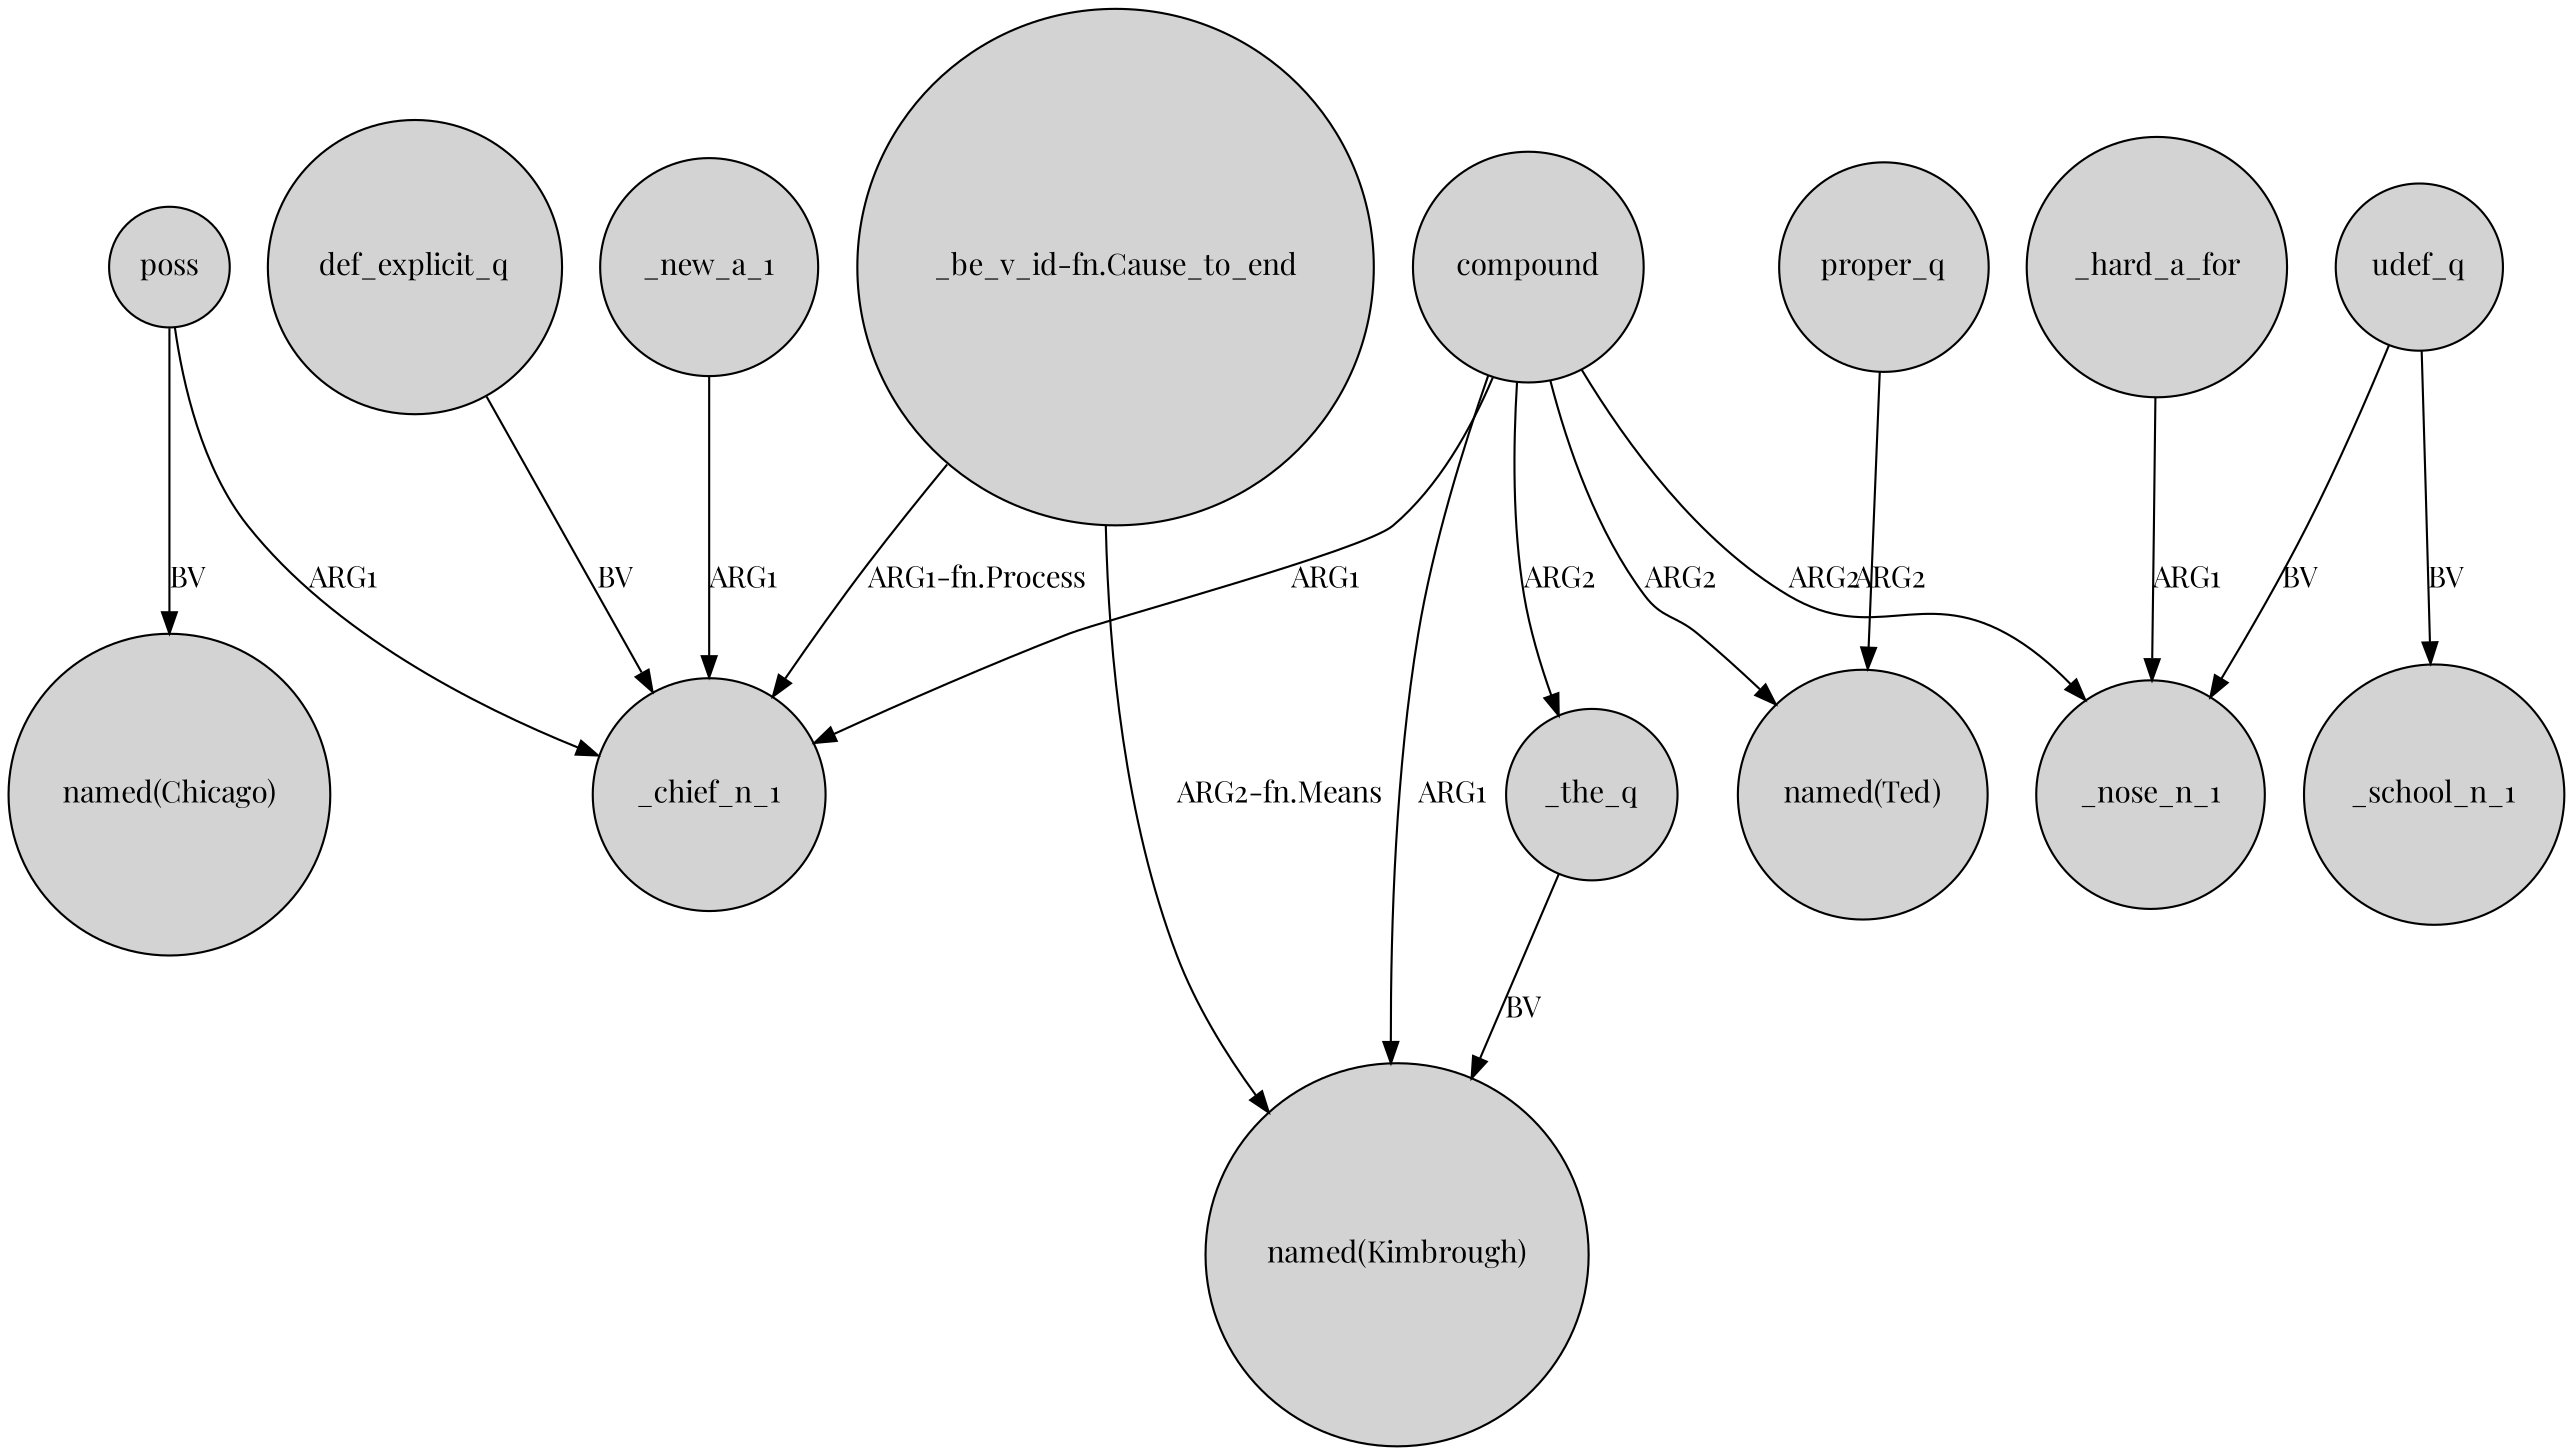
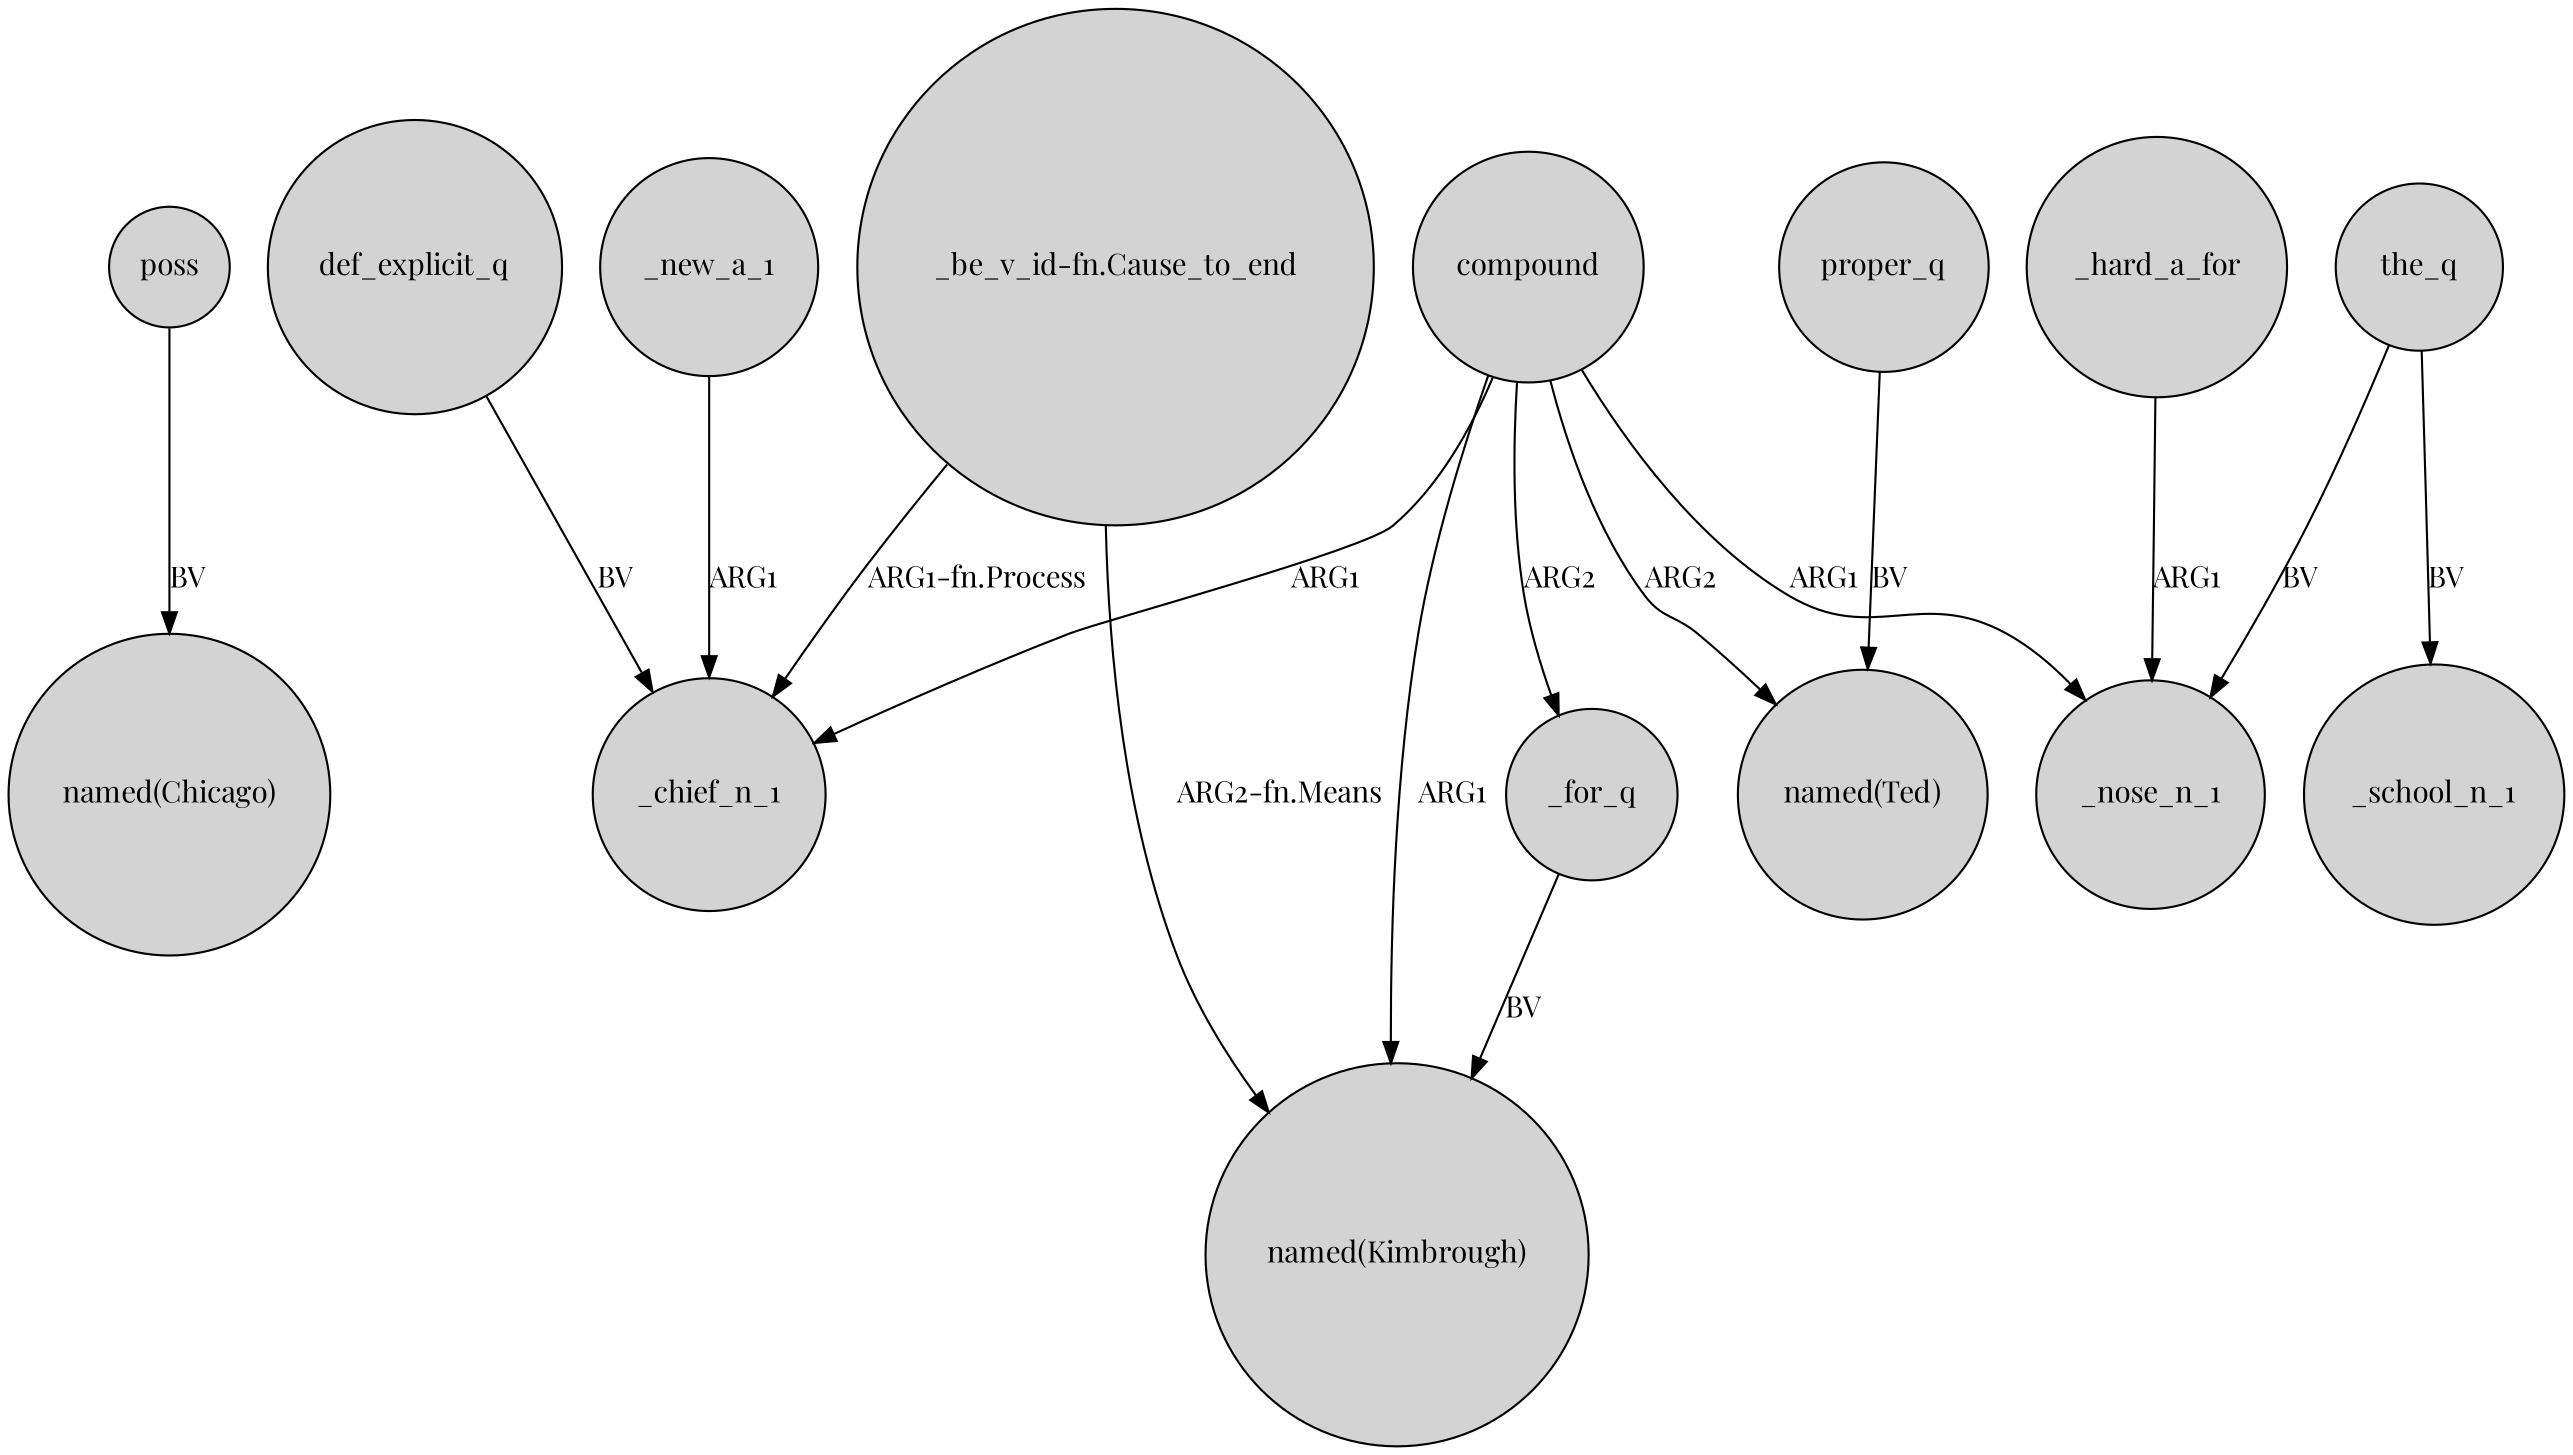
node "udef_q": label "udef_q" -> "the_q"
edge "compound" -> "_nose_n_1": label "ARG2" -> "ARG1"
edge "proper_q" -> "named(Ted)": label "ARG2" -> "BV"
edge "poss" -> "_chief_n_1": removed, label "ARG1"
node "_the_q": label "_the_q" -> "_for_q"
